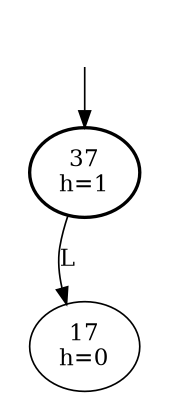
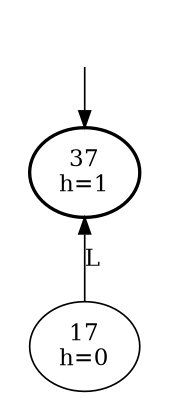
edge "37 h=1" -> "17 h=0": reversed
